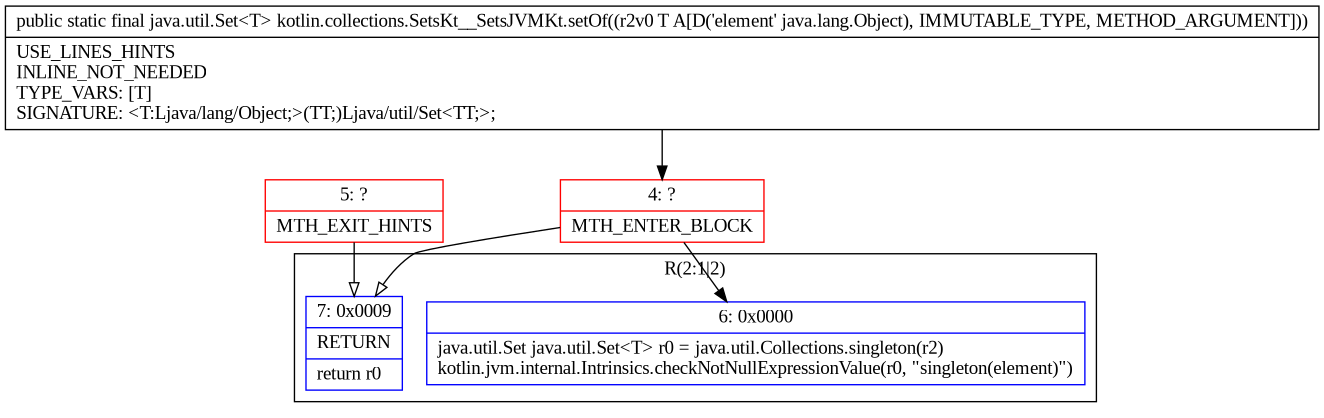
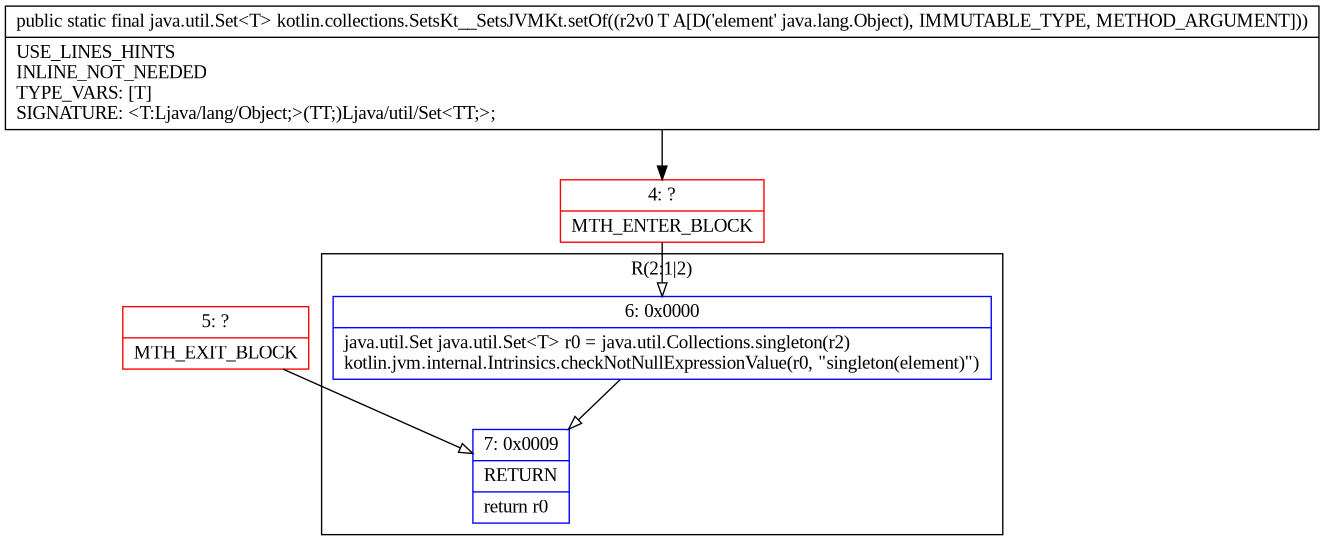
node "5: ?": text "MTH_EXIT_HINTS" -> "MTH_EXIT_BLOCK"
edge "4: ?" -> "7: 0x0009": now "6: 0x0000" -> "7: 0x0009"
edge "4: ?" -> "6: 0x0000": arrowhead normal -> onormal
